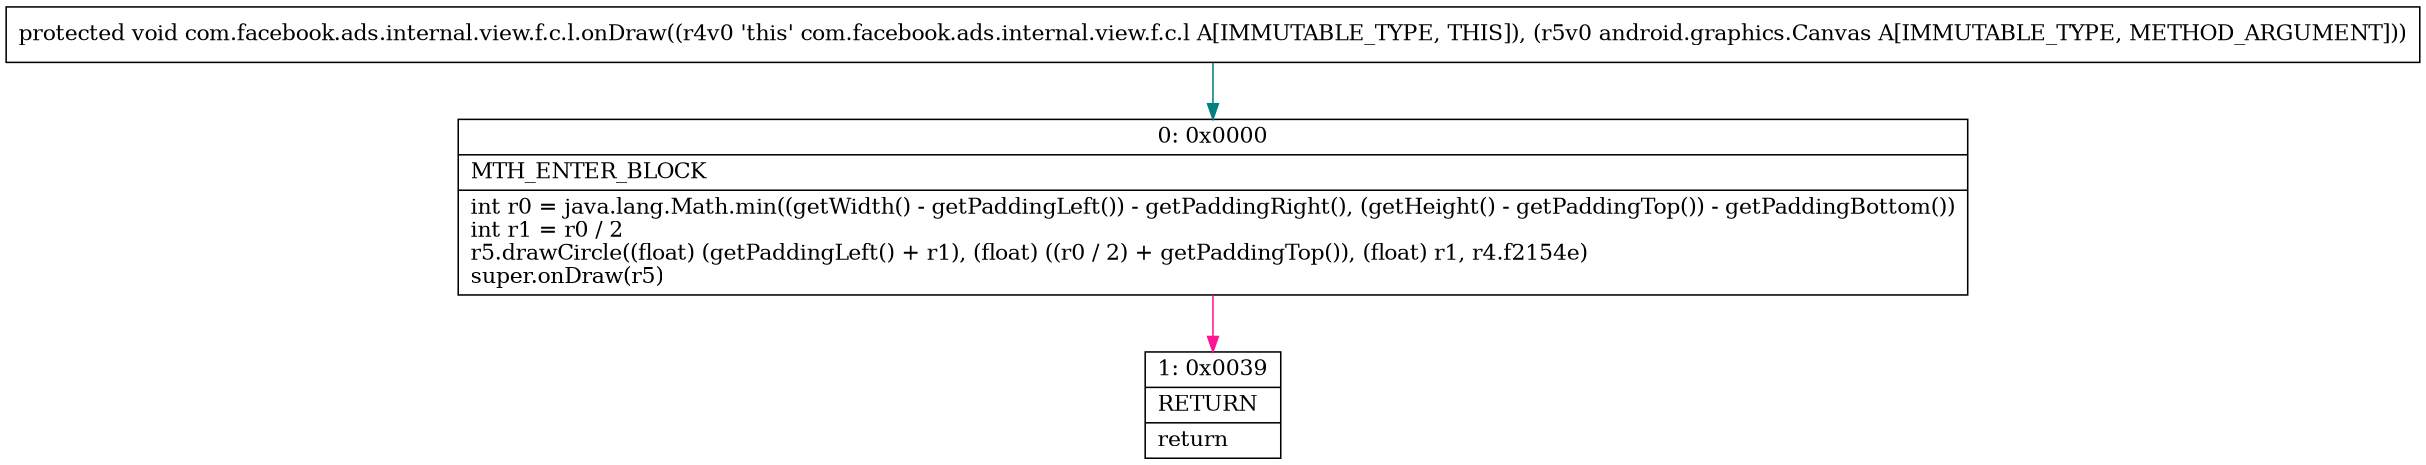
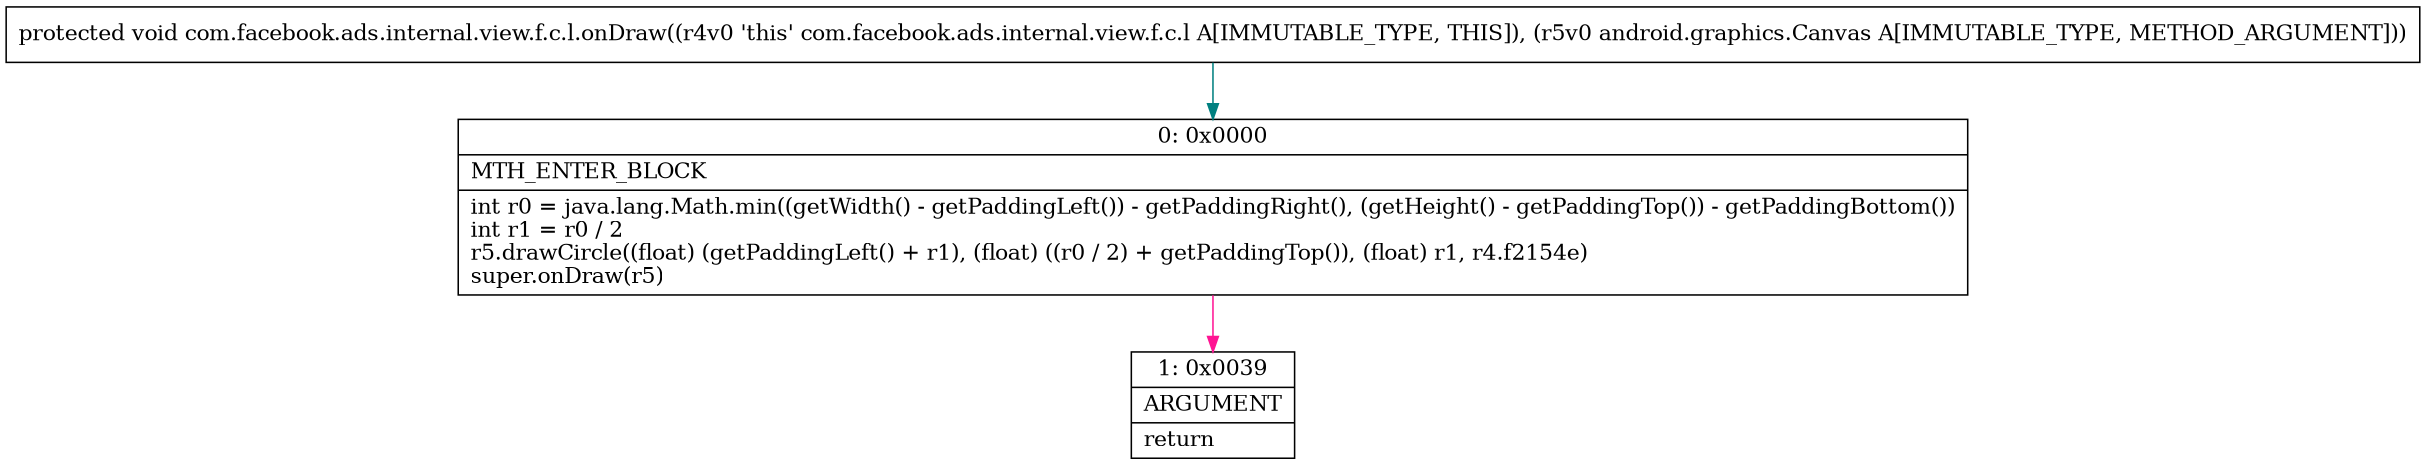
node "1: 0x0039": text "RETURN" -> "ARGUMENT"
